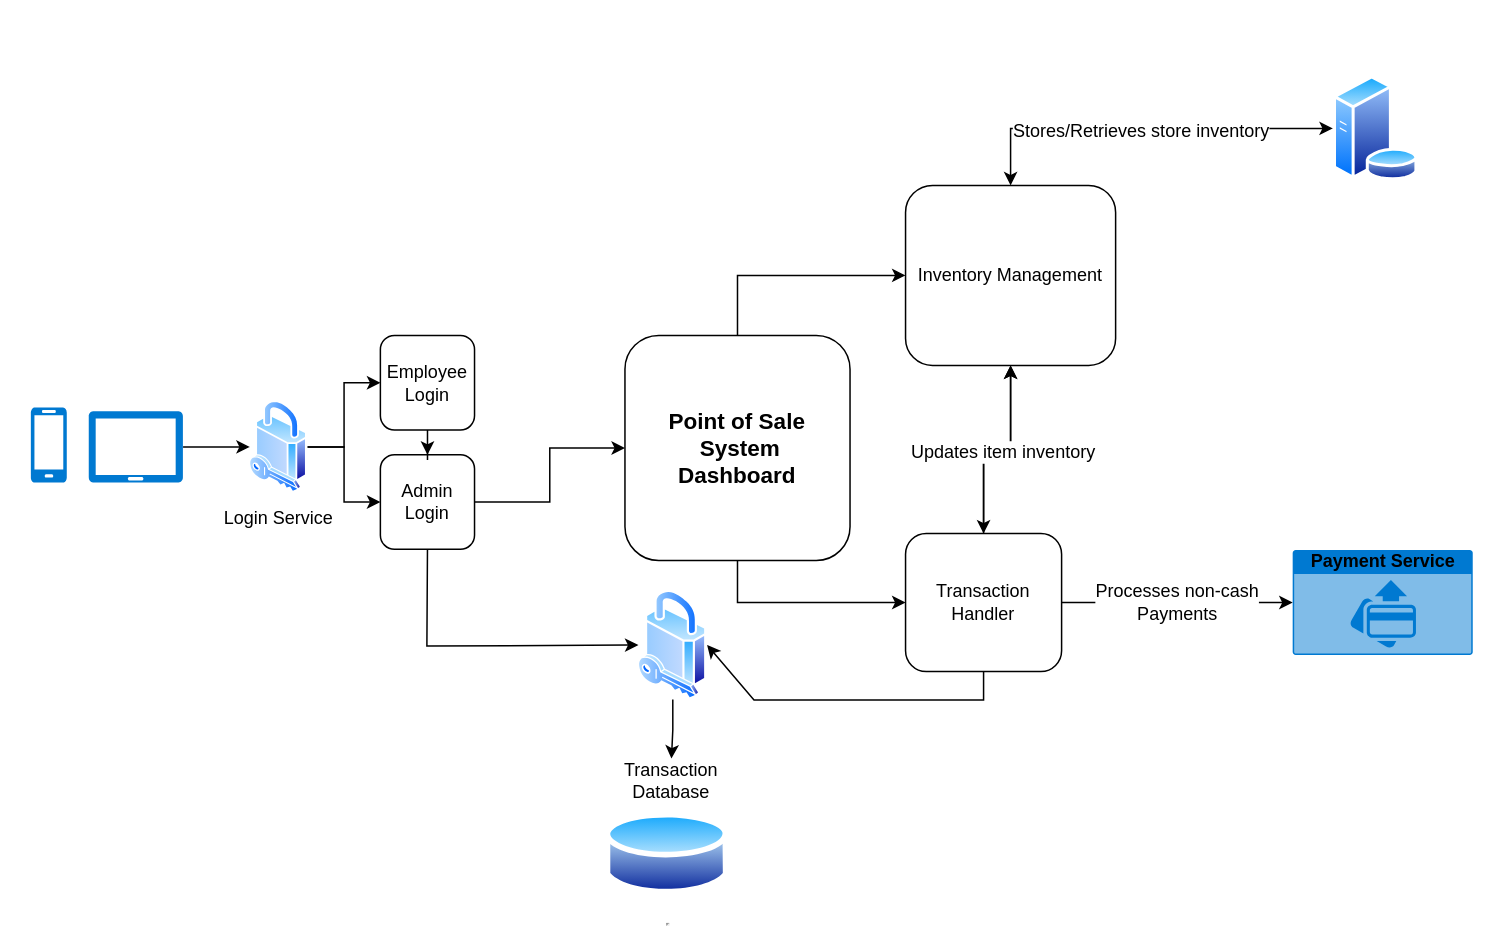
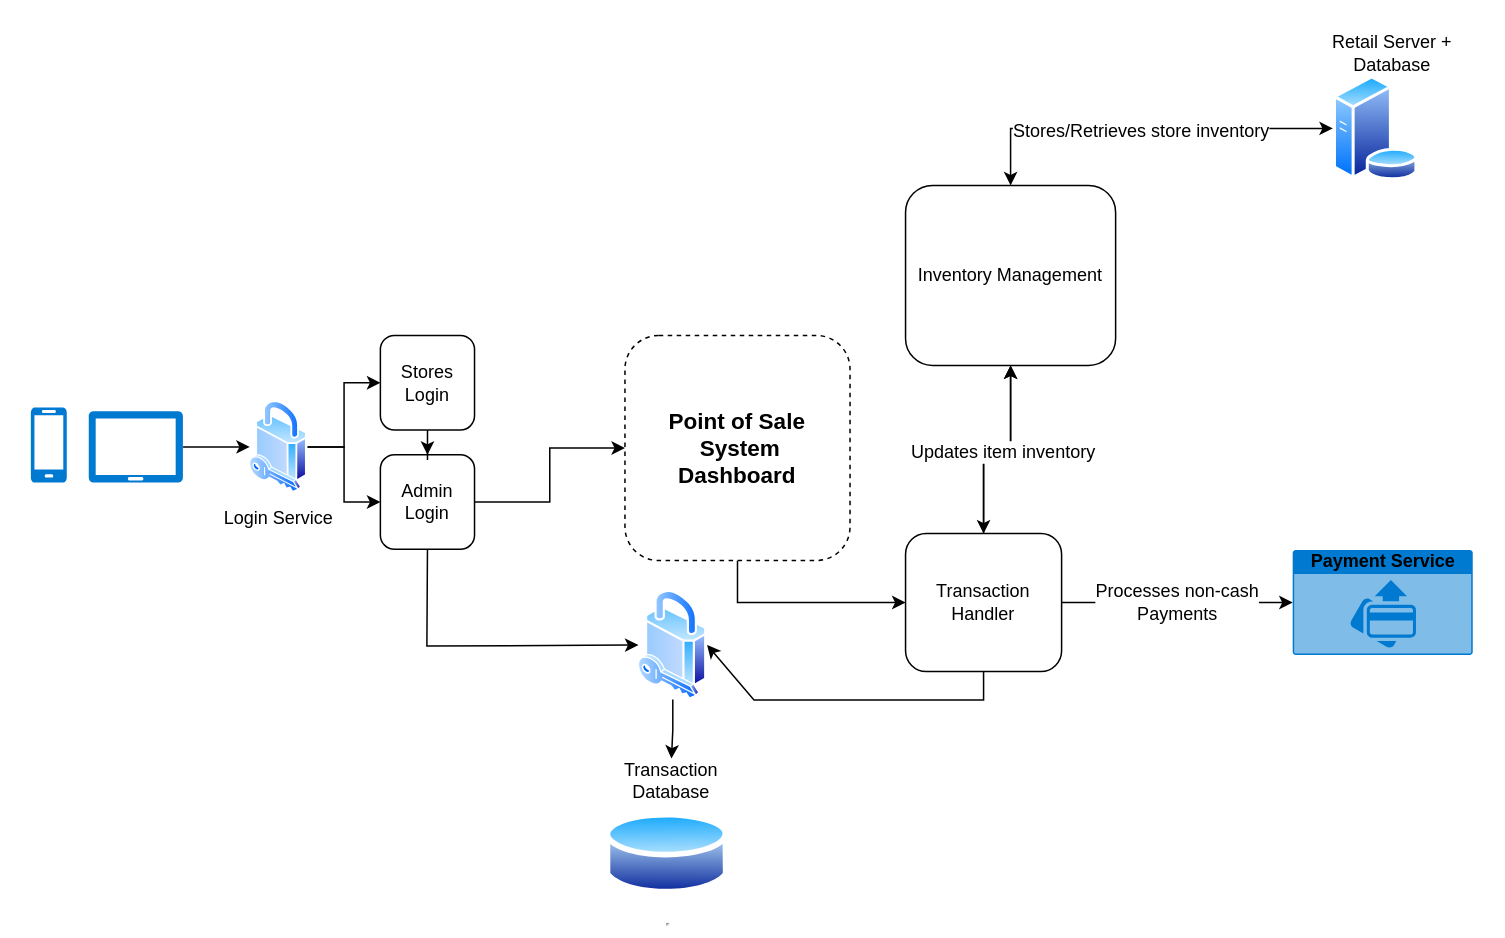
node "Retail Server + Database": added
edge "Point of Sale System Dashboard" -> "Inventory Management": removed
node "Employee Login": label "Employee Login" -> "Stores Login"
node "Point of Sale System Dashboard": style solid -> dashed
